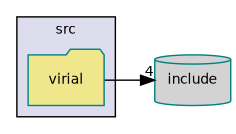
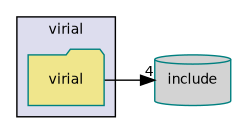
cluster "src": label "src" -> "virial"
